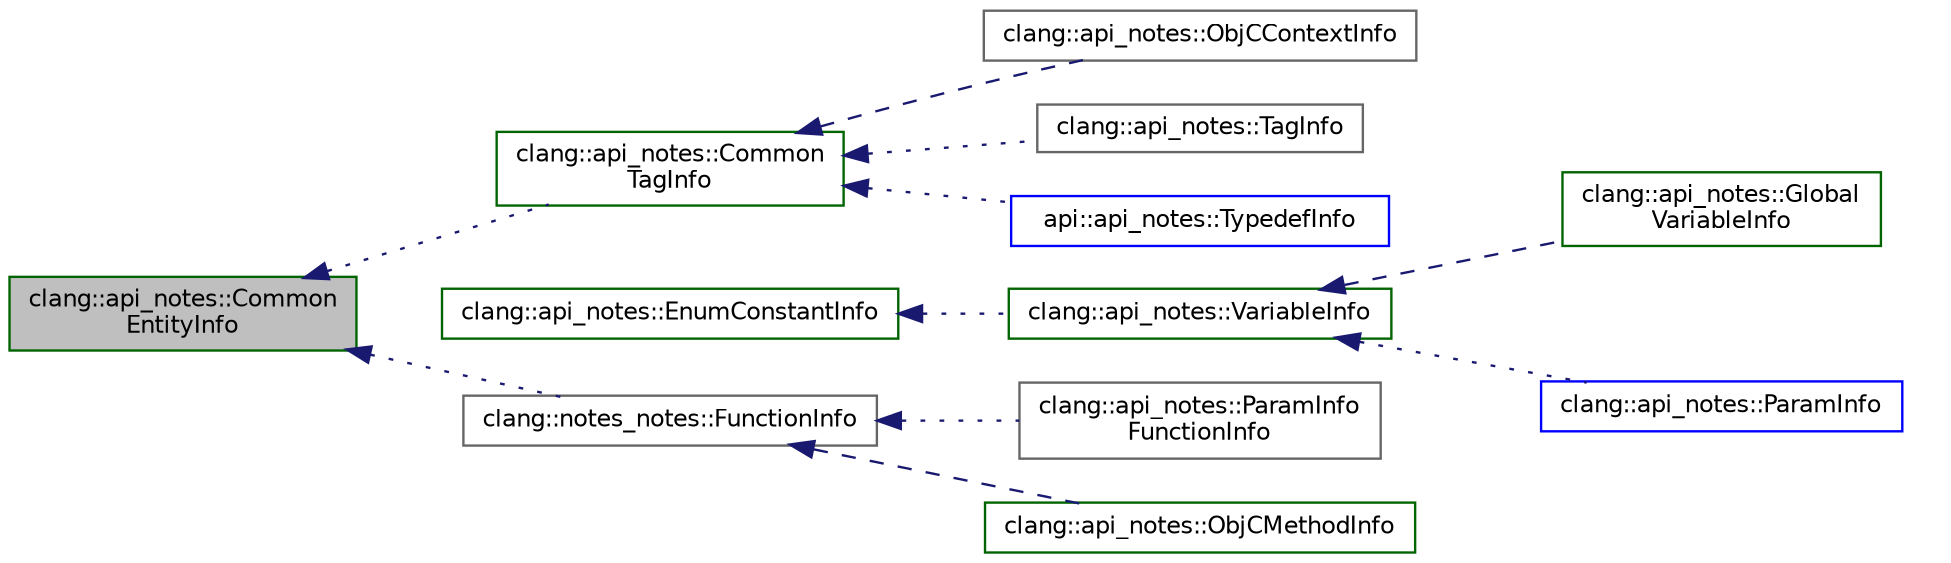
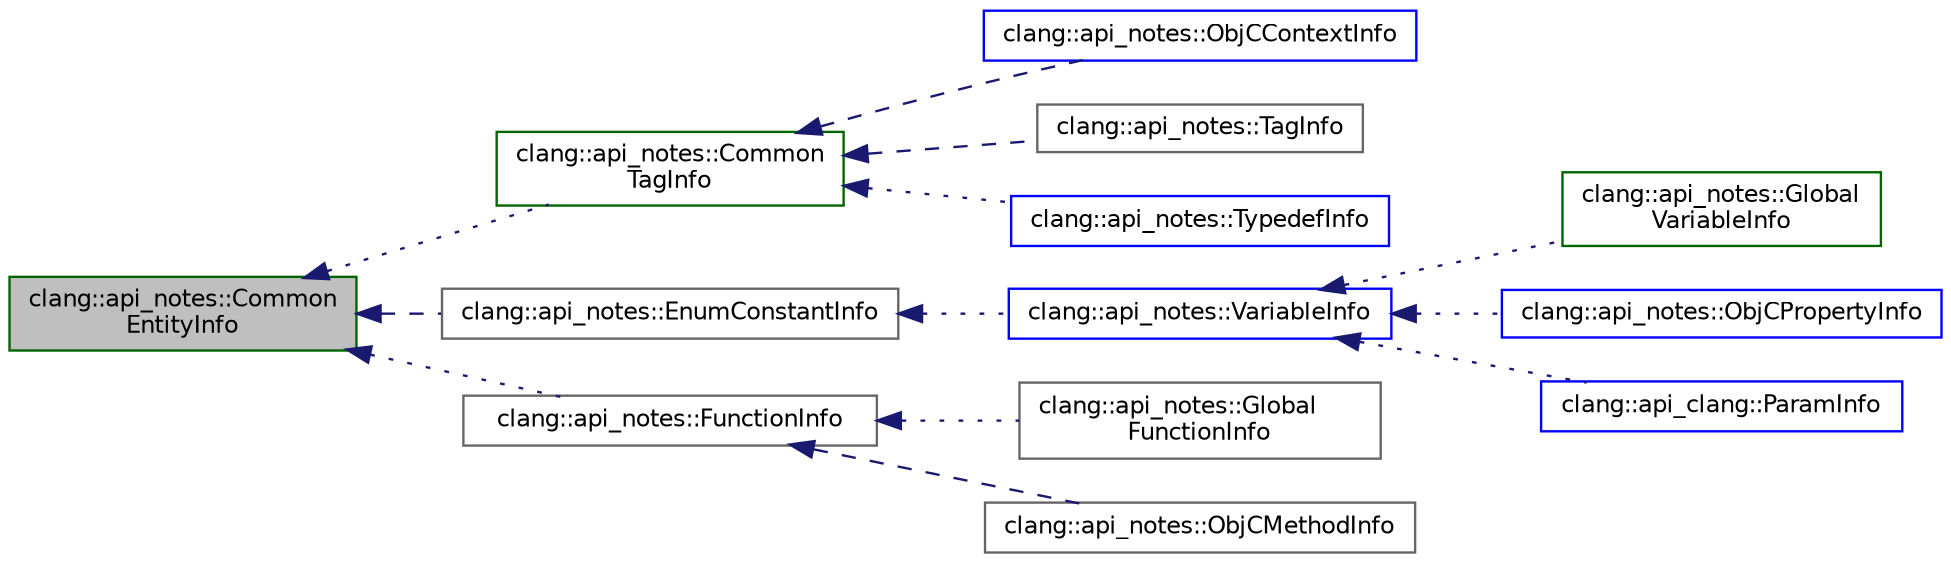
node "clang::api_notes::ObjCContextInfo": color gray40 -> blue
edge "clang::api_notes::TagInfo" -> "clang::api_notes::Common TagInfo": style dotted -> dashed
node "api::api_notes::TypedefInfo": label "api::api_notes::TypedefInfo" -> "clang::api_notes::TypedefInfo"
edge "clang::api_notes::Global VariableInfo" -> "clang::api_notes::VariableInfo": style dashed -> dotted
edge "clang::api_notes::EnumConstantInfo" -> "clang::api_notes::Common EntityInfo": added
node "clang::api_notes::EnumConstantInfo": color darkgreen -> gray40
node "clang::api_notes::VariableInfo": color darkgreen -> blue
node "clang::api_notes::ObjCPropertyInfo": added
node "clang::api_notes::ParamInfo": label "clang::api_notes::ParamInfo" -> "clang::api_clang::ParamInfo"
node "clang::notes_notes::FunctionInfo": label "clang::notes_notes::FunctionInfo" -> "clang::api_notes::FunctionInfo"
node "clang::api_notes::ParamInfo FunctionInfo": label "clang::api_notes::ParamInfo FunctionInfo" -> "clang::api_notes::Global FunctionInfo"
node "clang::api_notes::ObjCMethodInfo": color darkgreen -> gray40
